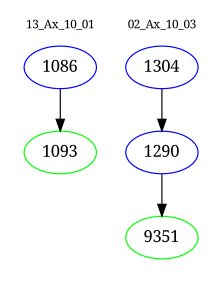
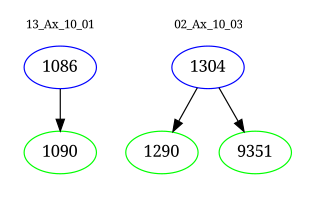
node "1093": label "1093" -> "1090"
node "1290": color blue -> green
edge "1290" -> "9351": now "1304" -> "9351"
